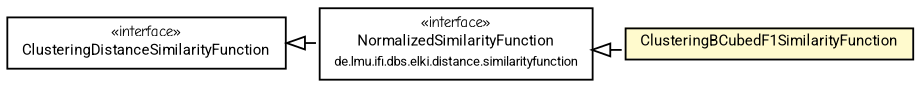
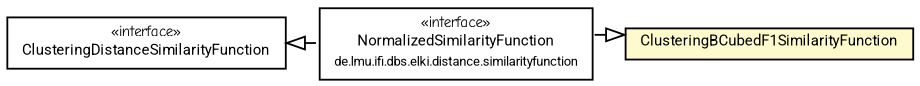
edge "ClusteringBCubedF1SimilarityFunction" -> "NormalizedSimilarityFunction": reversed
